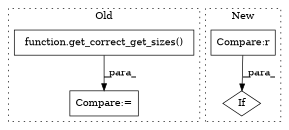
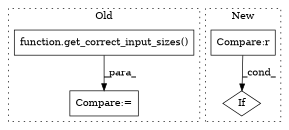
node "function.get_correct_get_sizes()": label "function.get_correct_get_sizes()" -> "function.get_correct_input_sizes()"
edge "Compare:r" -> "If": label "_para_" -> "_cond_"
